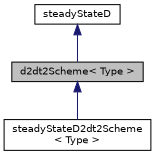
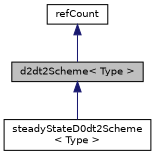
node "steadyStateD": label "steadyStateD" -> "refCount"
node "steadyStateD2dt2Scheme < Type >": label "steadyStateD2dt2Scheme < Type >" -> "steadyStateD0dt2Scheme < Type >"
